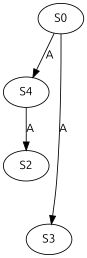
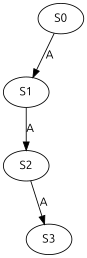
node "S4": label "S4" -> "S1"
edge "S0" -> "S3": now "S2" -> "S3"
